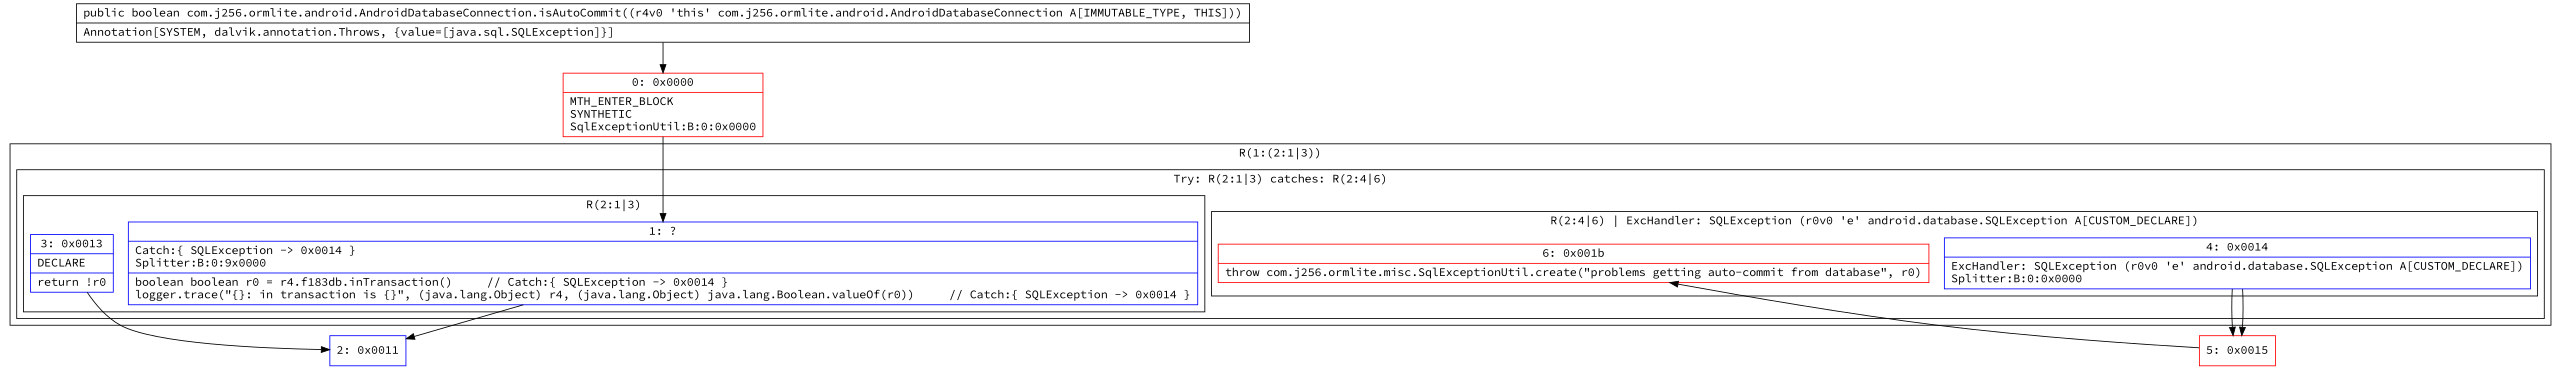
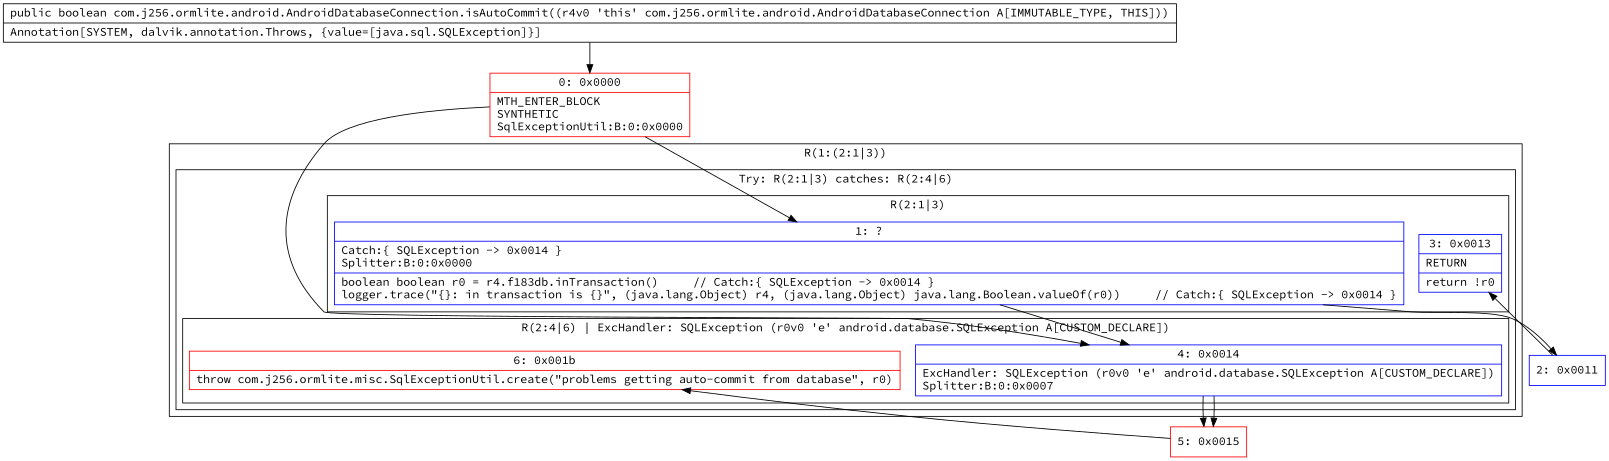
node "3: 0x0013": text "DECLARE" -> "RETURN"
node "1: ?": text "Splitter:B:0:9x0000" -> "Splitter:B:0:0x0000"
node "4: 0x0014": text "Splitter:B:0:0x0000" -> "Splitter:B:0:0x0007"
edge "0: 0x0000" -> "4: 0x0014": added
edge "1: ?" -> "4: 0x0014": added
edge "3: 0x0013" -> "2: 0x0011": reversed
